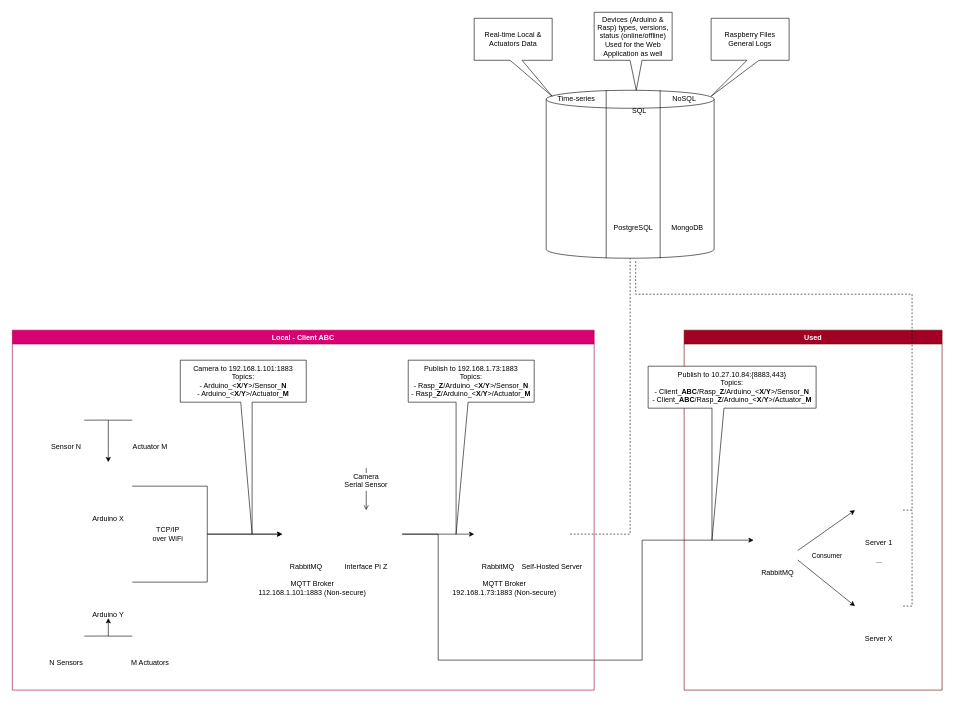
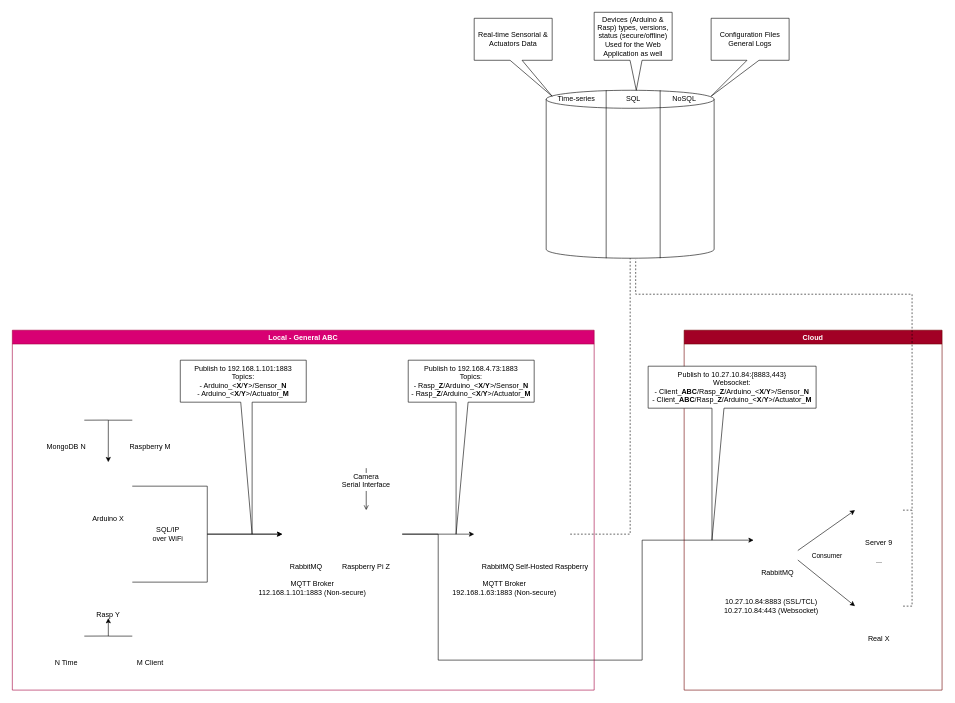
node "Devices (Arduino & Rasp) types, versions, status (online/offline) Used for the Web Application as well": label "Devices (Arduino & Rasp) types, versions, status (online/offline) Used for the Web Application as well" -> "Devices (Arduino & Rasp) types, versions, status (secure/offline) Used for the Web Application as well"
node "Real-time Local & Actuators Data": label "Real-time Local & Actuators Data" -> "Real-time Sensorial & Actuators Data"
node "Raspberry Files General Logs": label "Raspberry Files General Logs" -> "Configuration Files General Logs"
node "SQL": moved (639, 111) -> (633, 99)
node "PostgreSQL": removed
node "MongoDB": removed
node "Local - Client ABC": label "Local - Client ABC" -> "Local - General ABC"
node "Used": label "Used" -> "Cloud"
node "Camera to 192.168.1.101:1883 Topics: - Arduino_<X/Y>/Sensor_N - Arduino_<X/Y>/Actuator_M": label "Camera to 192.168.1.101:1883 Topics: - Arduino_<X/Y>/Sensor_N - Arduino_<X/Y>/Actuator_M" -> "Publish to 192.168.1.101:1883 Topics: - Arduino_<X/Y>/Sensor_N - Arduino_<X/Y>/Actuator_M"
node "Publish to 192.168.1.73:1883 Topics: - Rasp_Z/Arduino_<X/Y>/Sensor_N - Rasp_Z/Arduino_<X/Y>/Actuator_M": label "Publish to 192.168.1.73:1883 Topics: - Rasp_Z/Arduino_<X/Y>/Sensor_N - Rasp_Z/Arduino_<X/Y>/Actuator_M" -> "Publish to 192.168.4.73:1883 Topics: - Rasp_Z/Arduino_<X/Y>/Sensor_N - Rasp_Z/Arduino_<X/Y>/Actuator_M"
node "Publish to 10.27.10.84:{8883,443} Topics: - Client_ABC/Rasp_Z/Arduino_<X/Y>/Sensor_N - Client_ABC/Rasp_Z/Arduino_<X/Y>/Actuator_M": label "Publish to 10.27.10.84:{8883,443} Topics: - Client_ABC/Rasp_Z/Arduino_<X/Y>/Sensor_N - Client_ABC/Rasp_Z/Arduino_<X/Y>/Actuator_M" -> "Publish to 10.27.10.84:{8883,443} Websocket: - Client_ABC/Rasp_Z/Arduino_<X/Y>/Sensor_N - Client_ABC/Rasp_Z/Arduino_<X/Y>/Actuator_M"
node "Sensor N": label "Sensor N" -> "MongoDB N"
node "Actuator M": label "Actuator M" -> "Raspberry M"
node "Camera Serial Sensor": label "Camera Serial Sensor" -> "Camera Serial Interface"
node "TCP/IP over WiFi": label "TCP/IP over WiFi" -> "SQL/IP over WiFi"
node "Server 1": label "Server 1" -> "Server 9"
node "Interface Pi Z": label "Interface Pi Z" -> "Raspberry Pi Z"
node "Self-Hosted Server": label "Self-Hosted Server" -> "Self-Hosted Raspberry"
node "MQTT Broker 192.168.1.73:1883 (Non-secure)": label "MQTT Broker 192.168.1.73:1883 (Non-secure)" -> "MQTT Broker 192.168.1.63:1883 (Non-secure)"
node "10.27.10.84:8883 (SSL/TCL) 10.27.10.84:443 (Websocket)": added
node "Arduino Y": label "Arduino Y" -> "Rasp Y"
node "Server X": label "Server X" -> "Real X"
node "N Sensors": label "N Sensors" -> "N Time"
node "M Actuators": label "M Actuators" -> "M Client"
